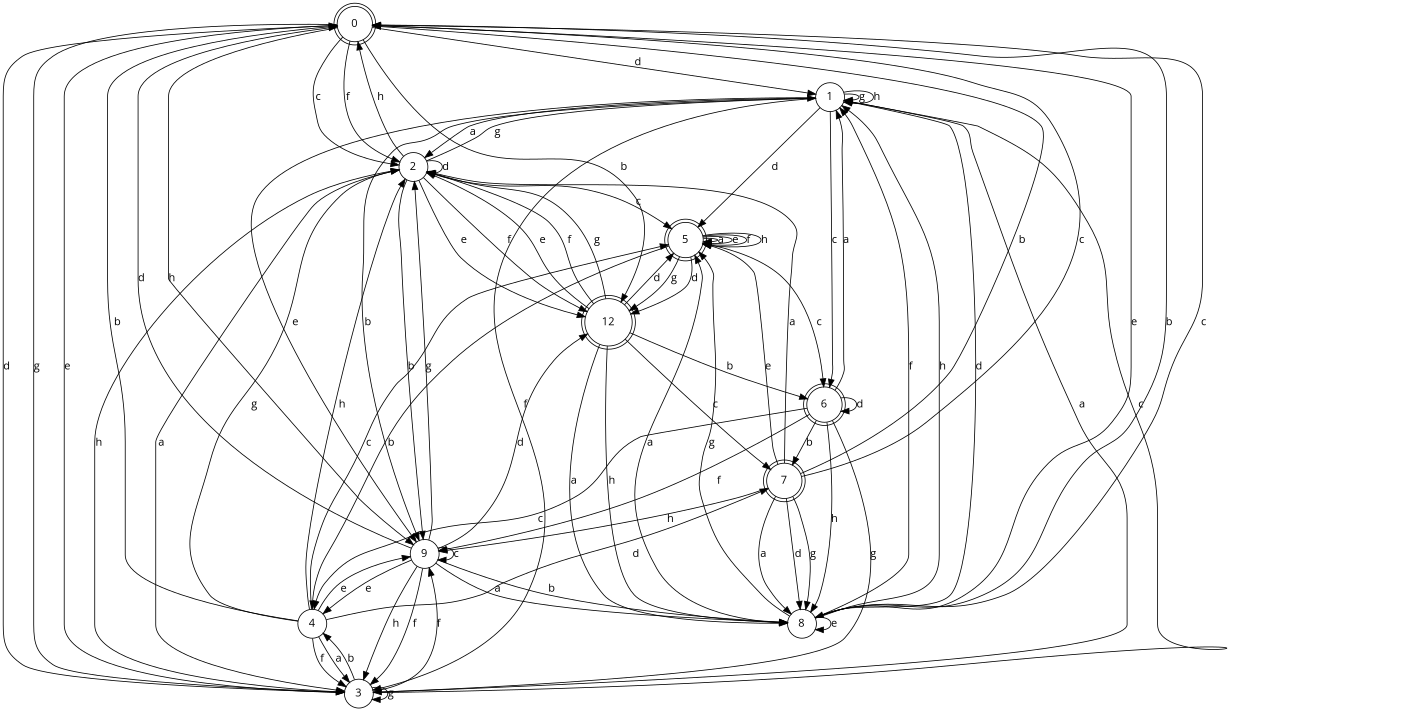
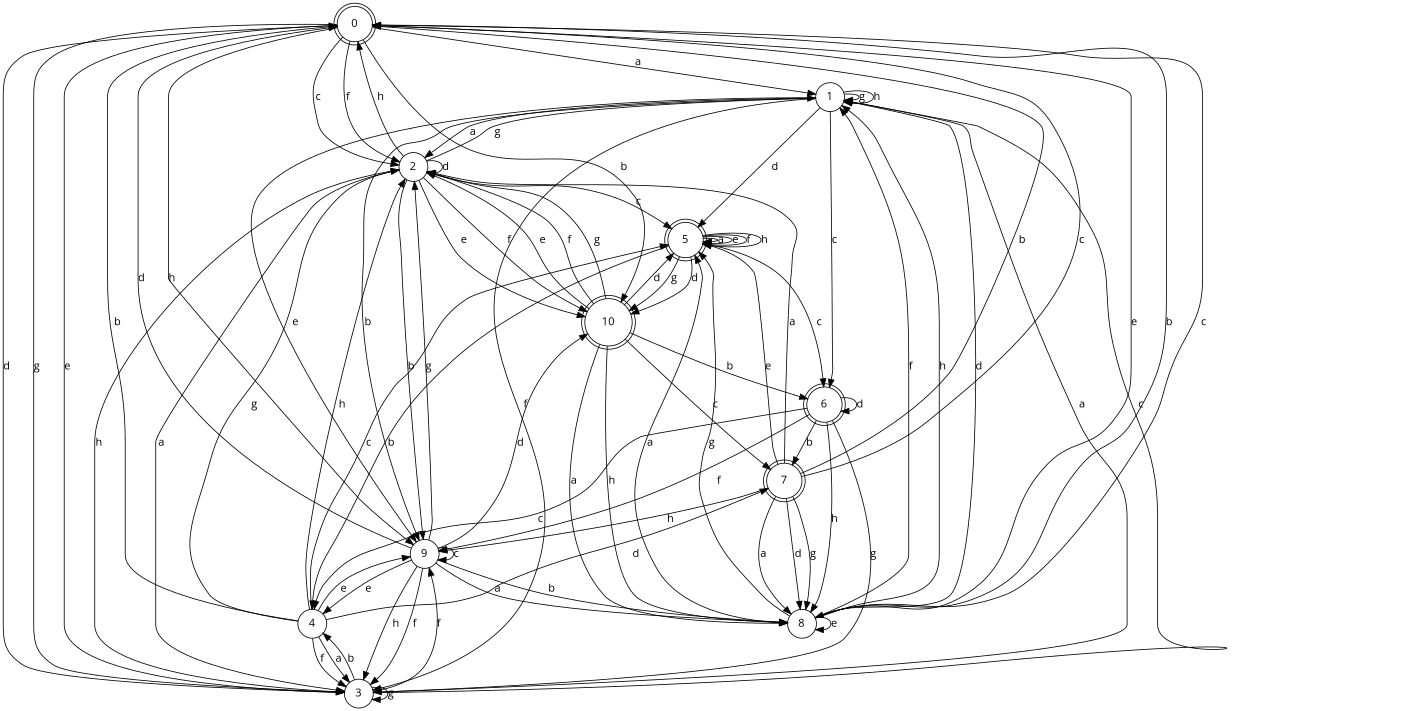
edge "0" -> "1": label "d" -> "a"
edge "6" -> "1": removed, label "a"
node "12": label "12" -> "10"
